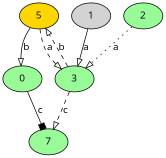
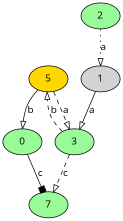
edge "2" -> "3": now "2" -> "1"
